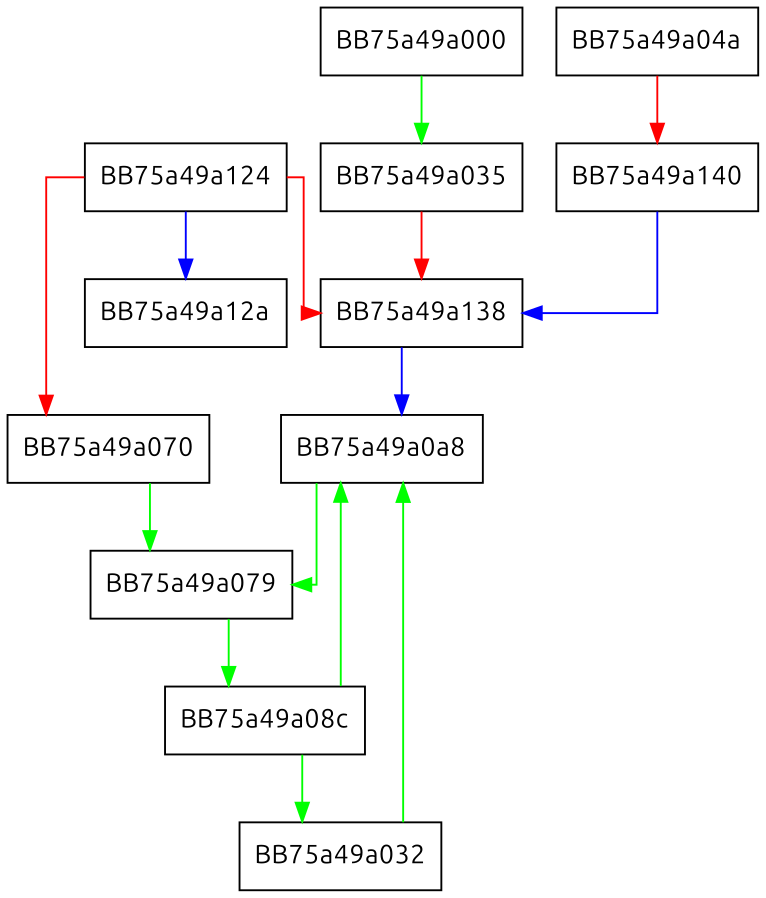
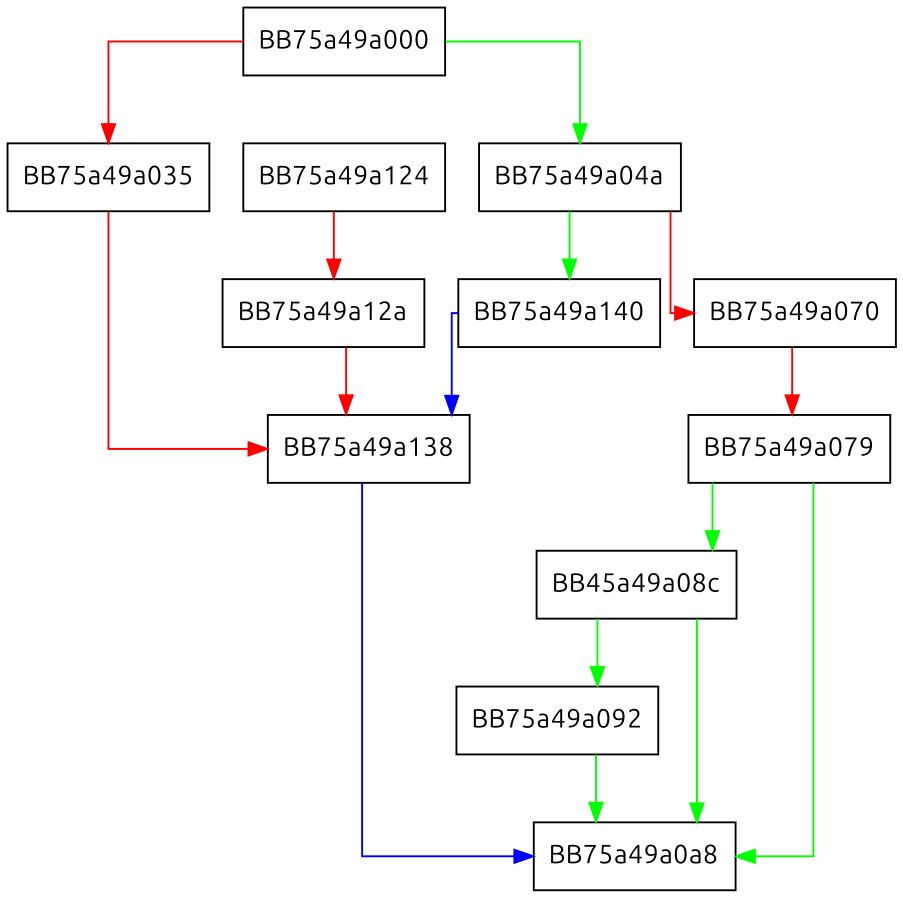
edge "BB75a49a000" -> "BB75a49a04a": added
edge "BB75a49a000" -> "BB75a49a035": color green -> red
edge "BB75a49a04a" -> "BB75a49a140": color red -> green
edge "BB75a49a124" -> "BB75a49a12a": color blue -> red
edge "BB75a49a124" -> "BB75a49a138": now "BB75a49a12a" -> "BB75a49a138"
edge "BB75a49a124" -> "BB75a49a070": now "BB75a49a04a" -> "BB75a49a070"
edge "BB75a49a070" -> "BB75a49a079": color green -> red
edge "BB75a49a0a8" -> "BB75a49a079": reversed
node "BB75a49a08c": label "BB75a49a08c" -> "BB45a49a08c"
node "BB75a49a032": label "BB75a49a032" -> "BB75a49a092"
